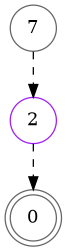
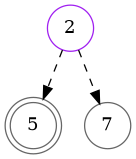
edge "7" -> "2": reversed
node "0": label "0" -> "5"
